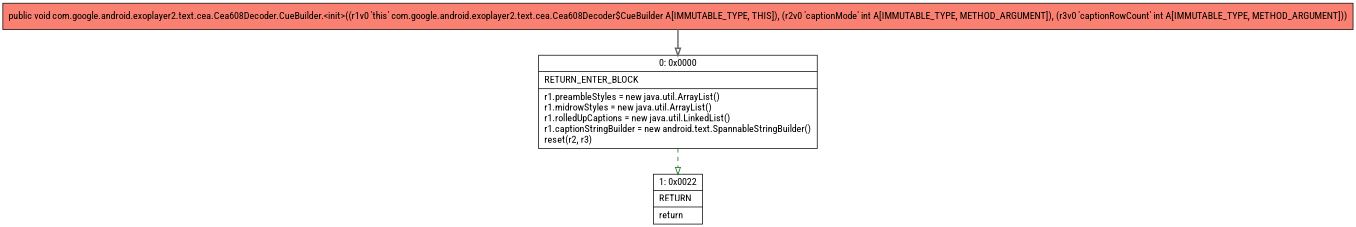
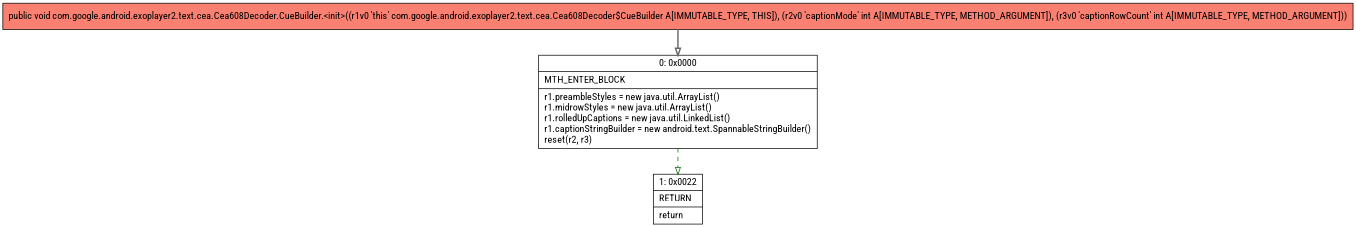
node "0: 0x0000": text "RETURN_ENTER_BLOCK" -> "MTH_ENTER_BLOCK"
